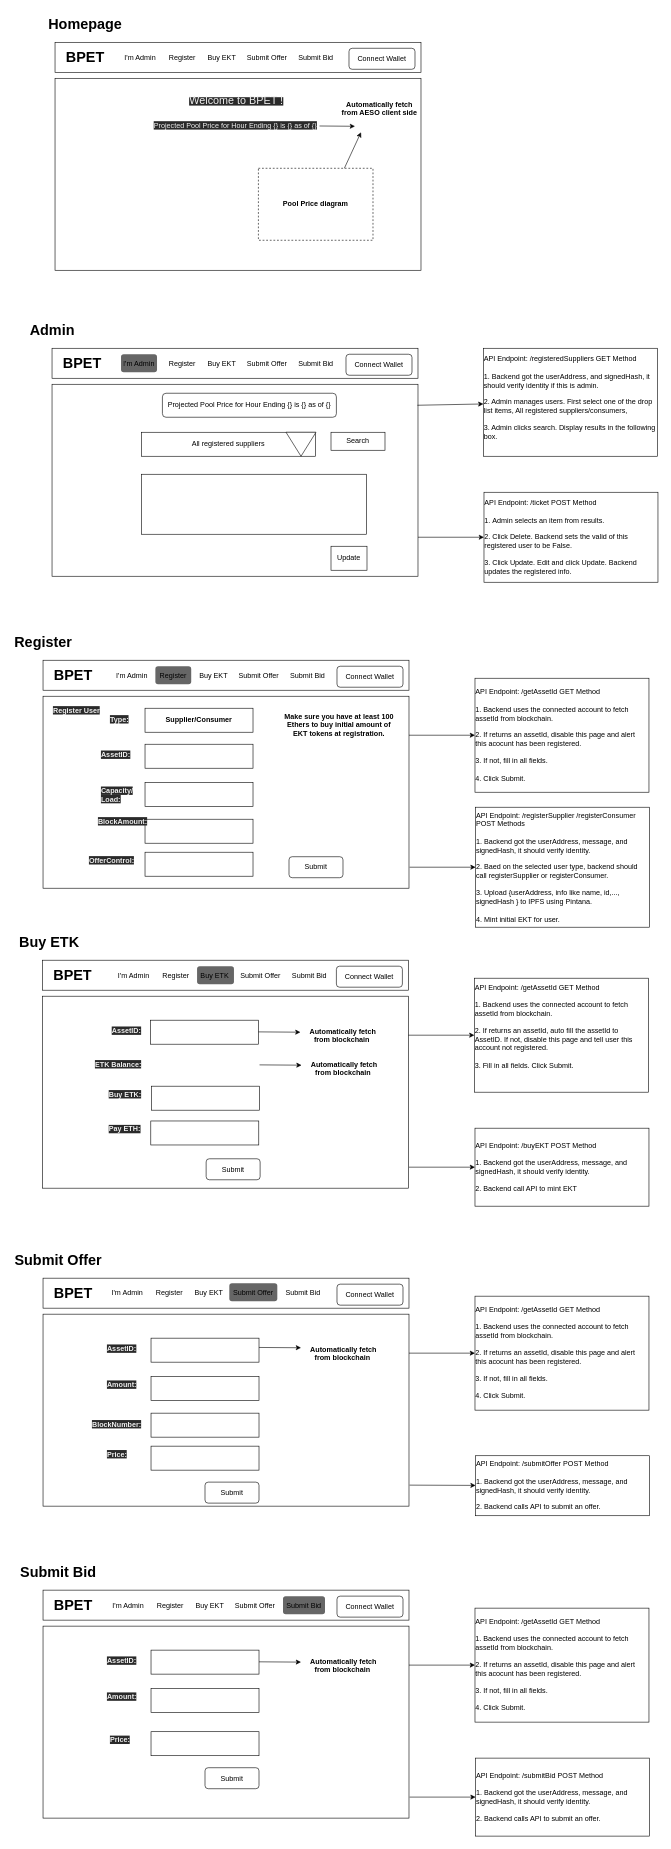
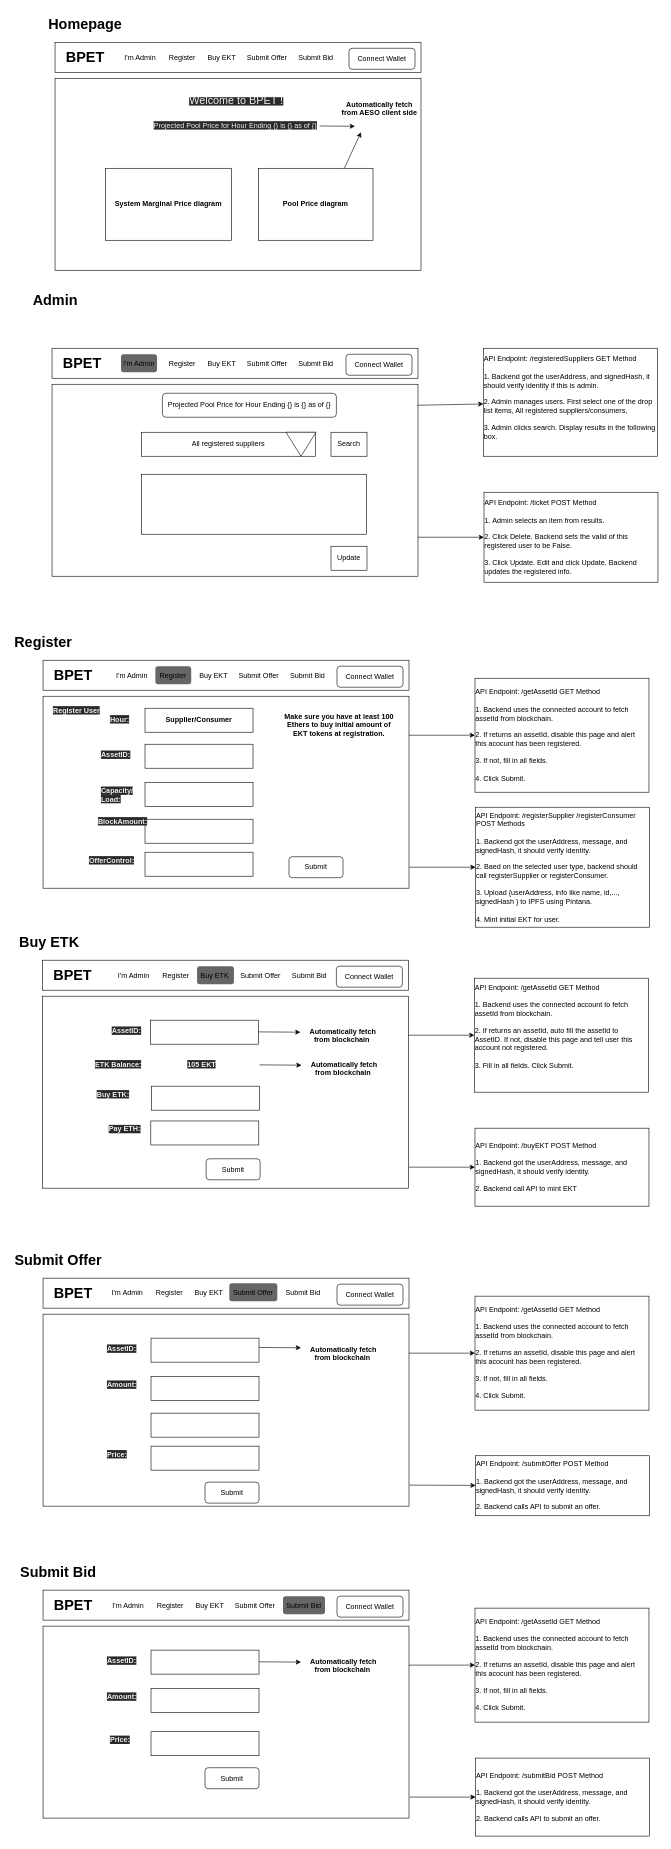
node "System Marginal Price diagram": added
node "Pool Price diagram": style dashed -> solid
node "Admin": moved (52, 330) -> (55, 300)
node "Search": size 54x18 -> 36x24
node "Type:": label "Type:" -> "Hour:"
node "105 EKT": added
node "Buy ETK:": moved (129, 1095) -> (117, 1095)
node "BlockNumber:": removed
